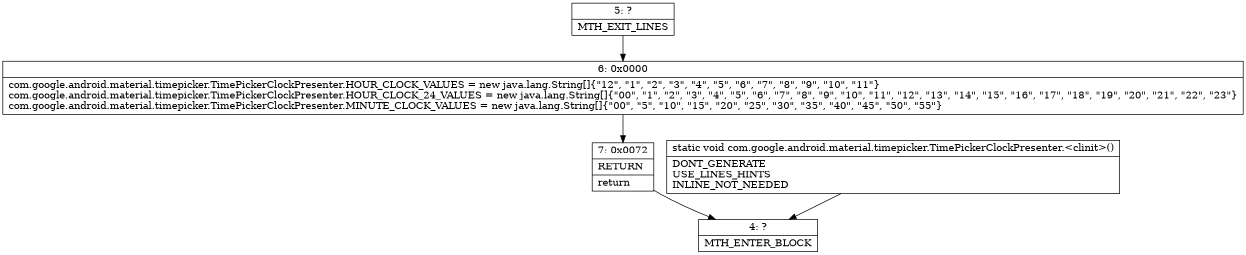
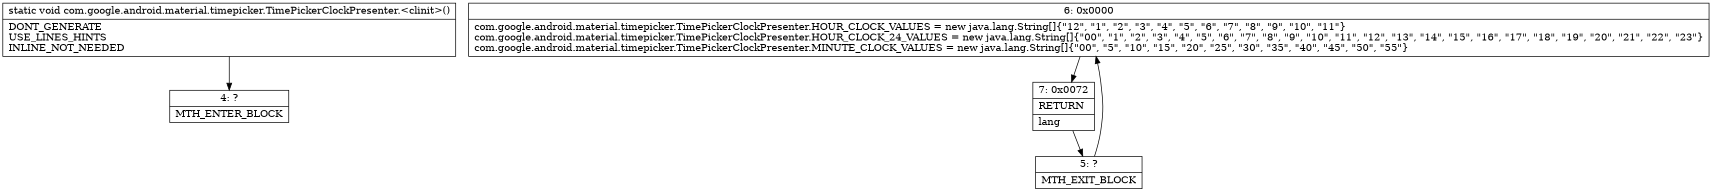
node "5: ?": text "MTH_EXIT_LINES" -> "MTH_EXIT_BLOCK"
node "7: 0x0072": text "return" -> "lang"
edge "7: 0x0072" -> "4: ?": now "7: 0x0072" -> "5: ?"
